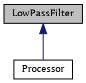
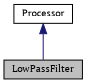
edge "Processor" -> "LowPassFilter": reversed
